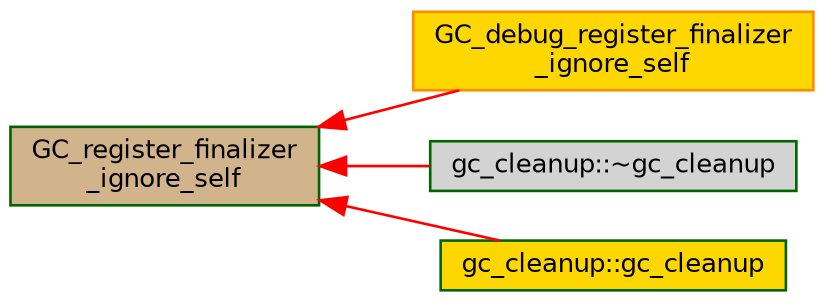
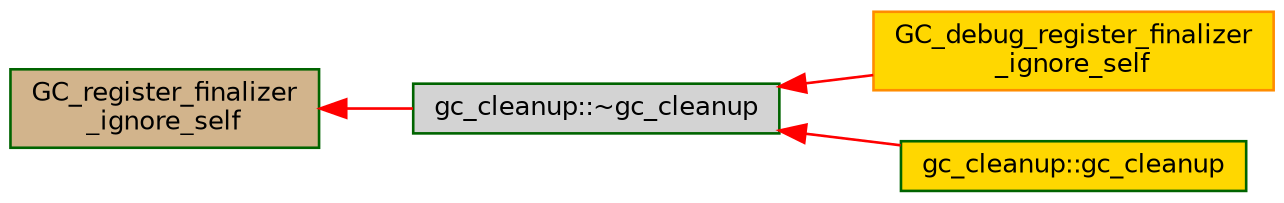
edge "GC_debug_register_finalizer _ignore_self" -> "GC_register_finalizer _ignore_self": now "GC_debug_register_finalizer _ignore_self" -> "gc_cleanup::~gc_cleanup"
edge "gc_cleanup::gc_cleanup" -> "GC_register_finalizer _ignore_self": now "gc_cleanup::gc_cleanup" -> "gc_cleanup::~gc_cleanup"
